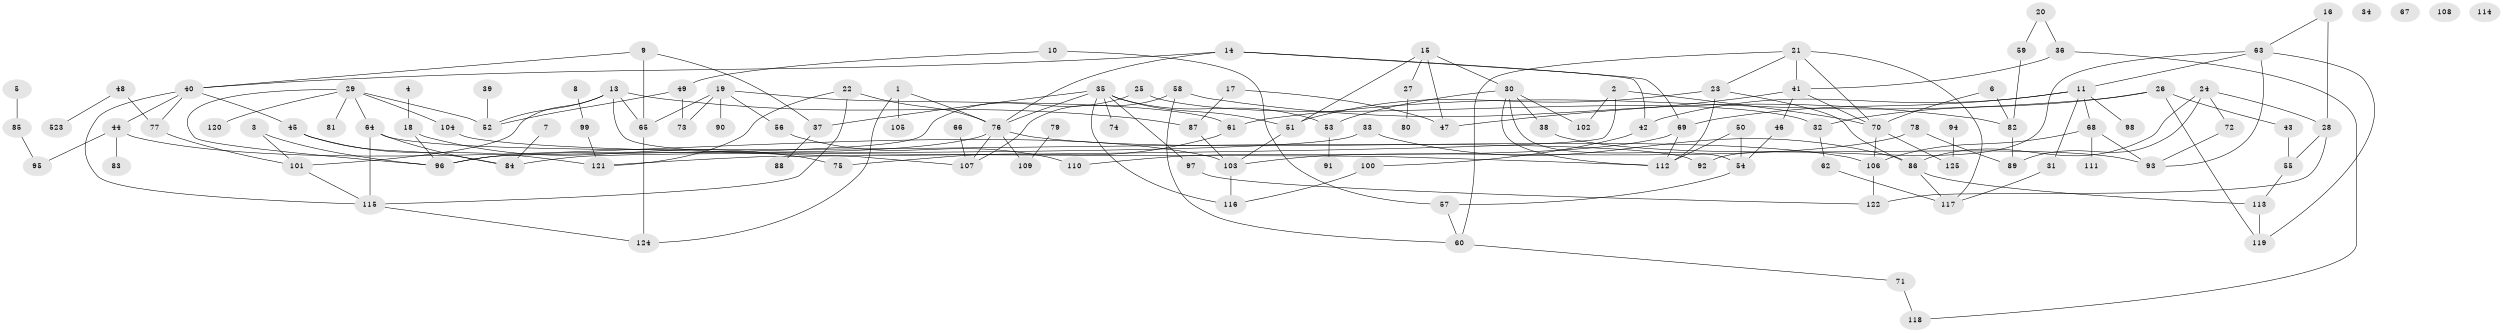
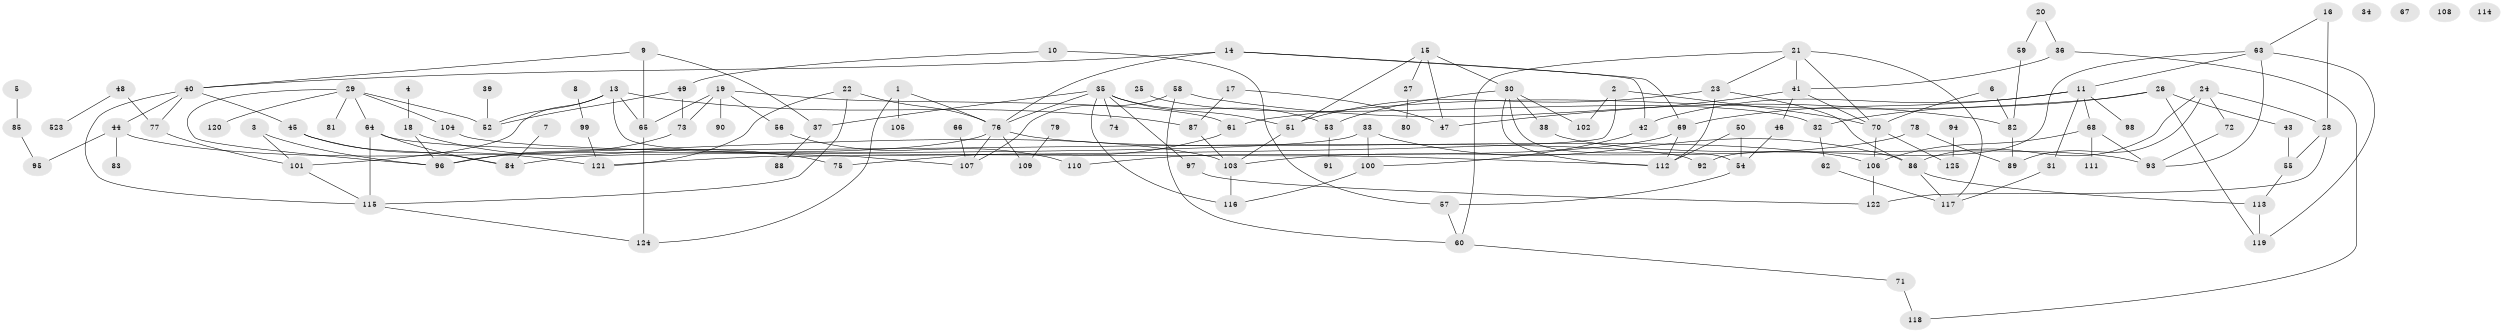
edge "25" -- "96": now "73" -- "96"
edge "33" -- "100": added
